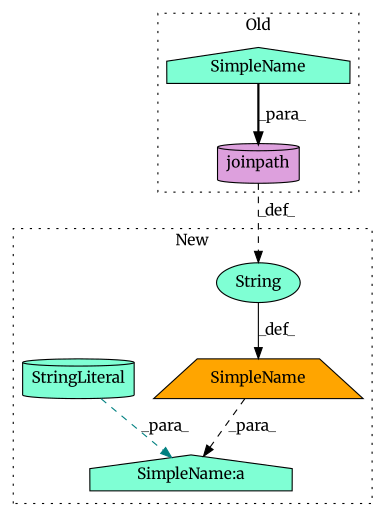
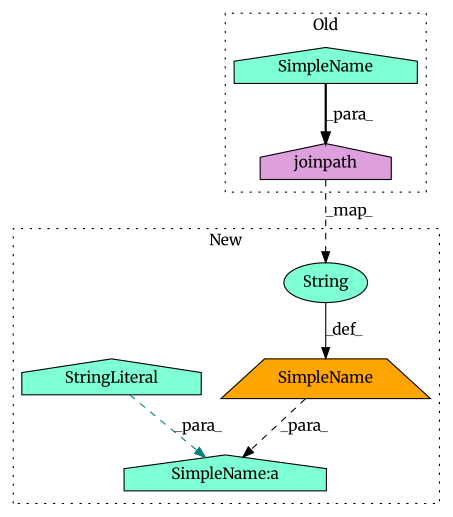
node "joinpath": shape cylinder -> house
edge "joinpath" -> "String": label "_def_" -> "_map_"
node "StringLiteral": shape cylinder -> house
